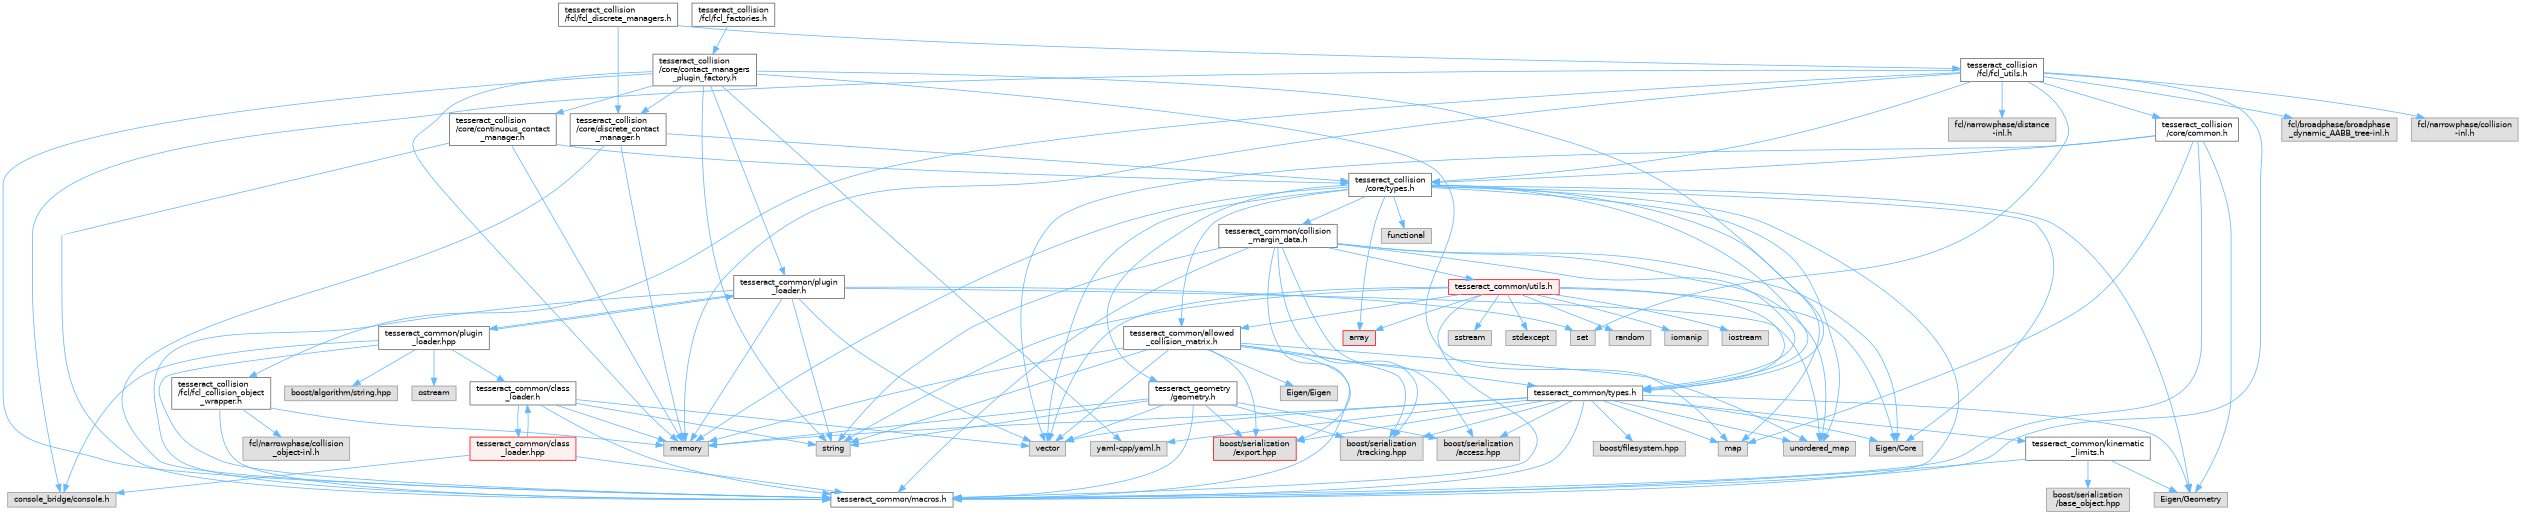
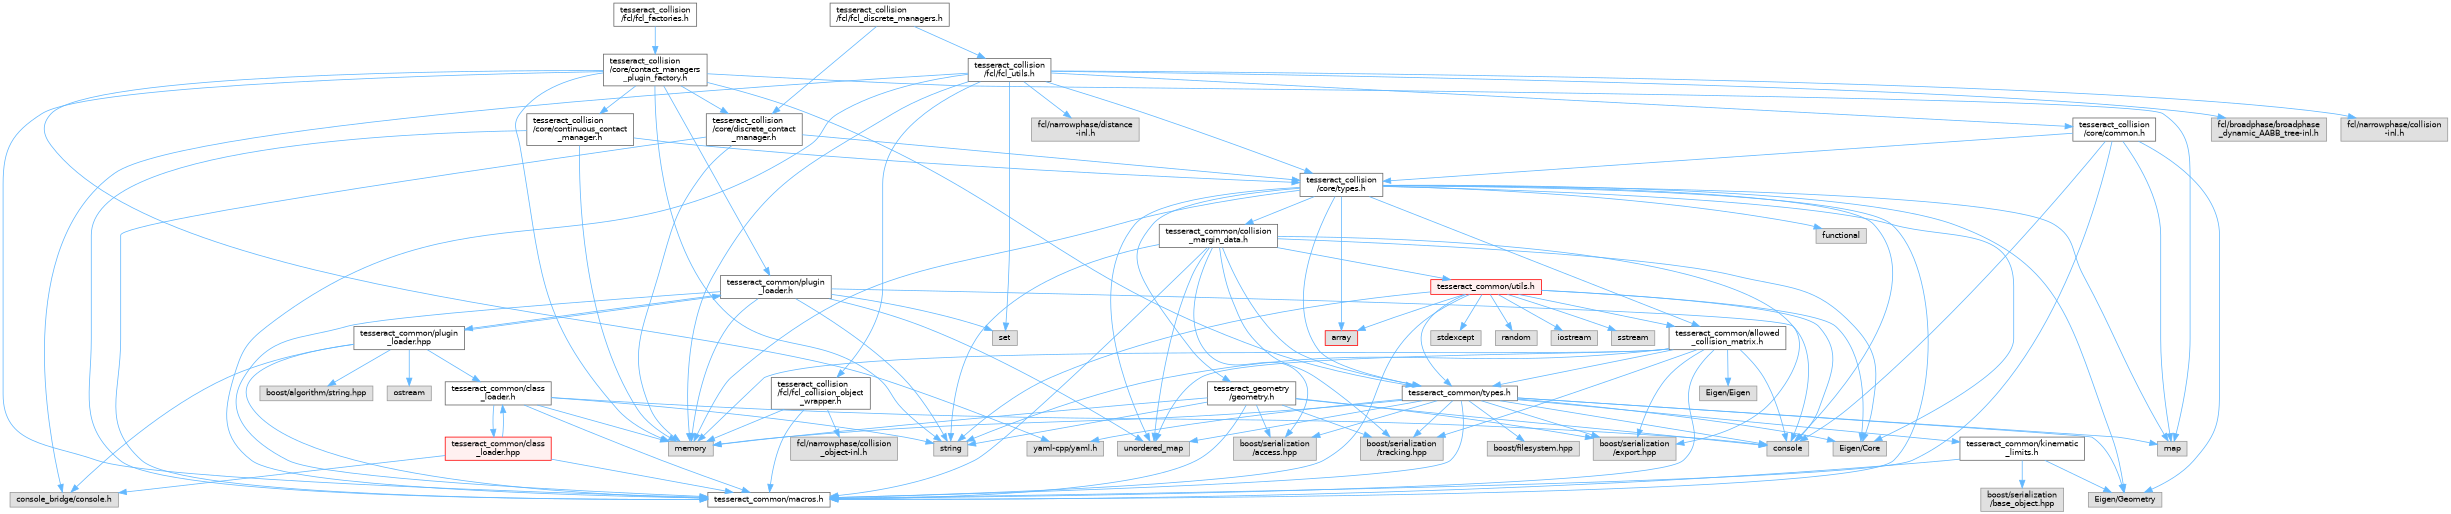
node "iomanip": removed
node "vector": label "vector" -> "console"
node "boost/serialization /export.hpp": color red -> grey60
